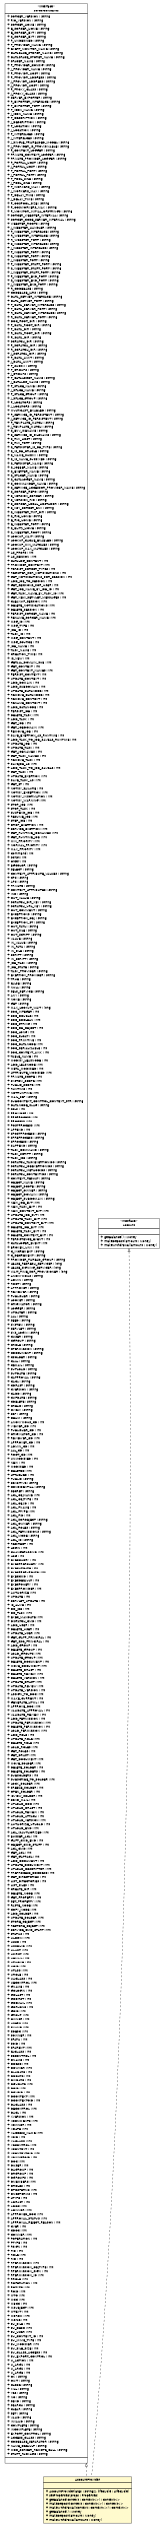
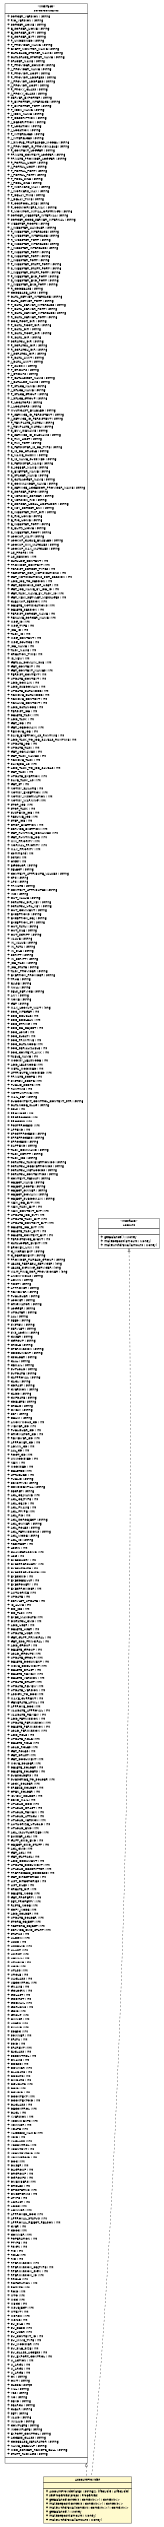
node "SorcerConstants": text "+ CLOSE : String" -> "+ CLOSE : Script"
